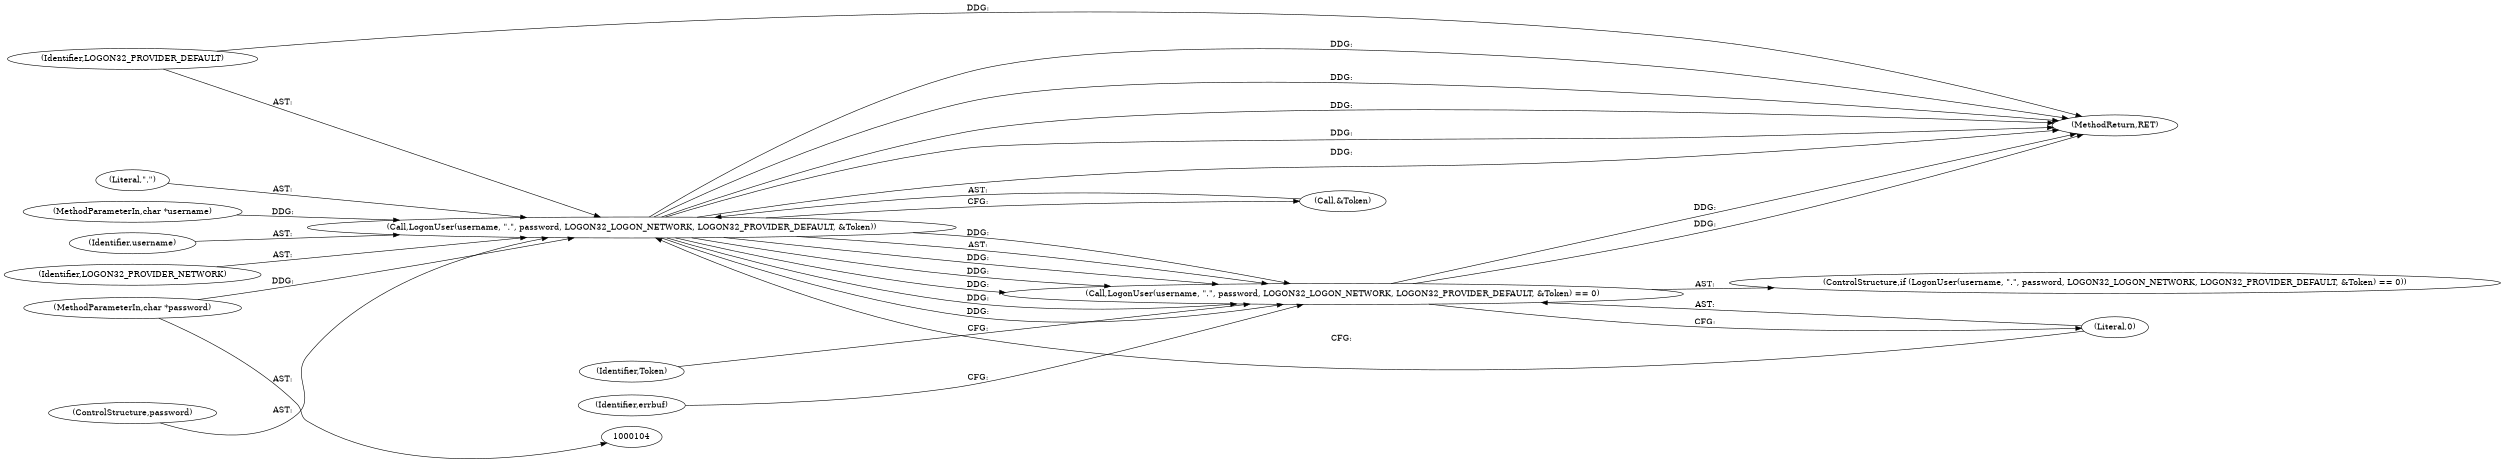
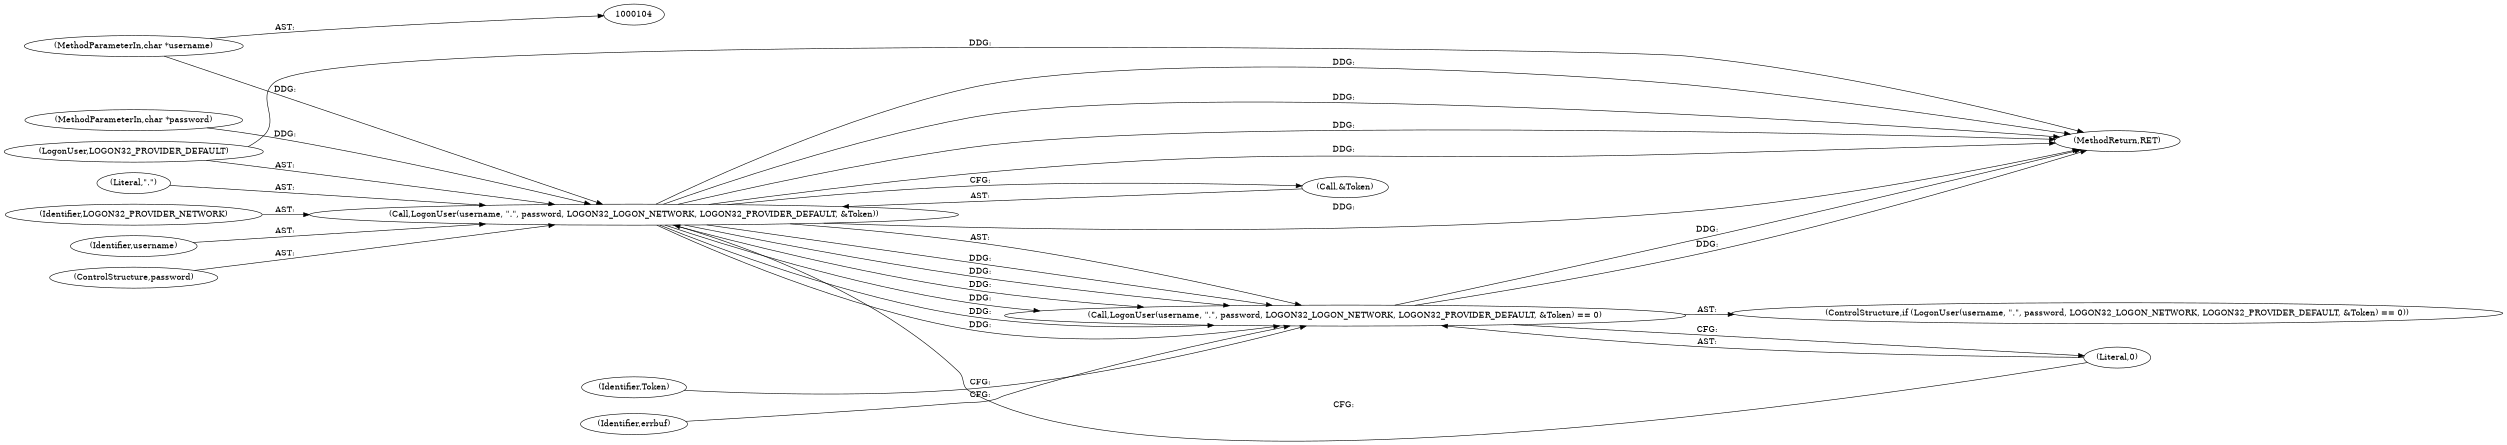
node "(Identifier,LOGON32_PROVIDER_DEFAULT)": label "(Identifier,LOGON32_PROVIDER_DEFAULT)" -> "(LogonUser,LOGON32_PROVIDER_DEFAULT)"
edge "(MethodParameterIn,char *password)" -> "1000104": now "(MethodParameterIn,char *username)" -> "1000104"
